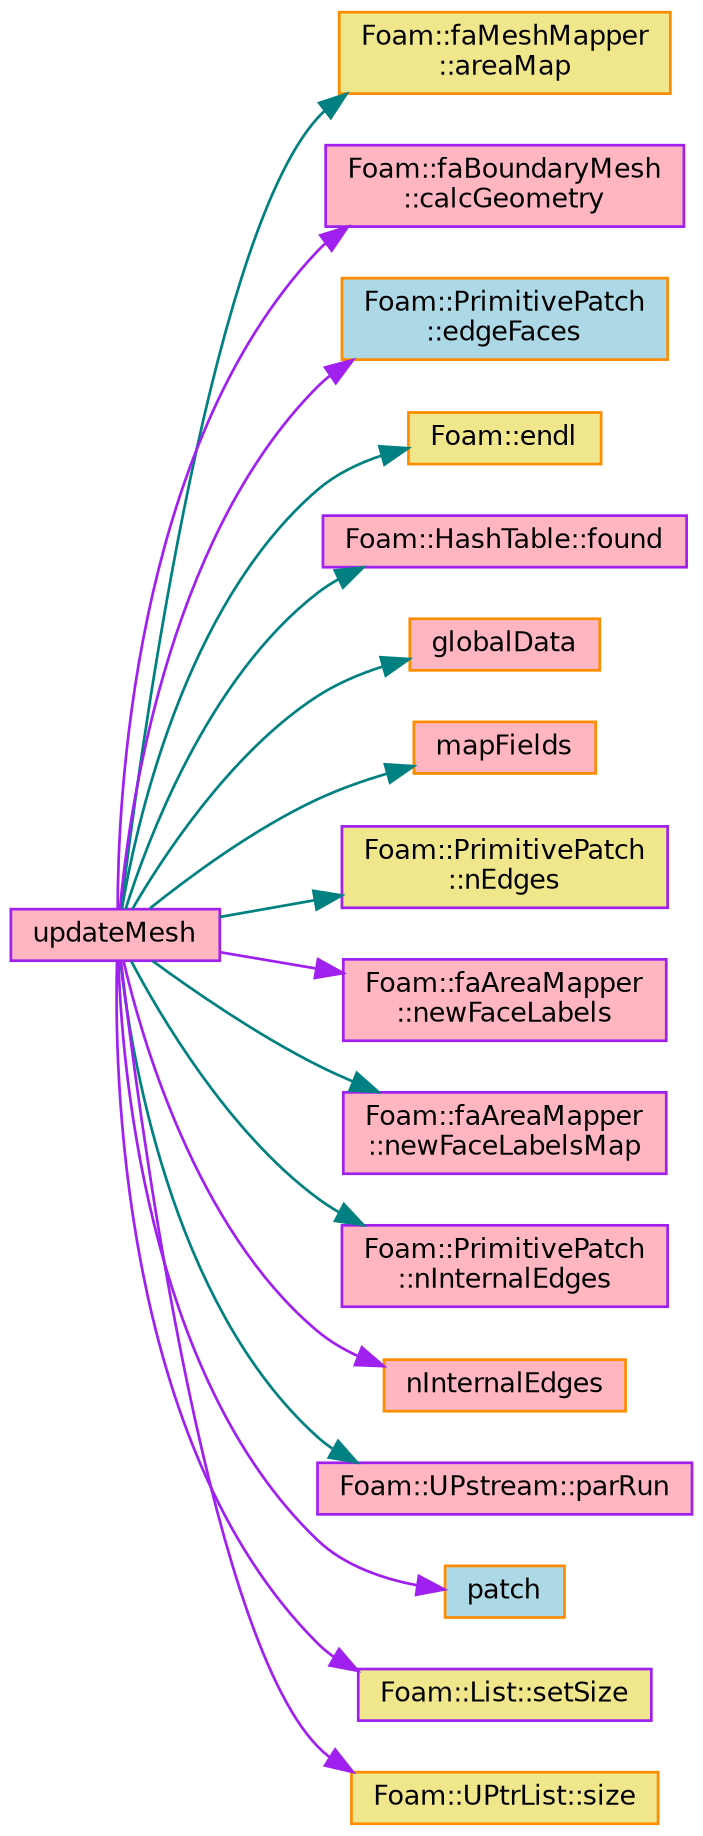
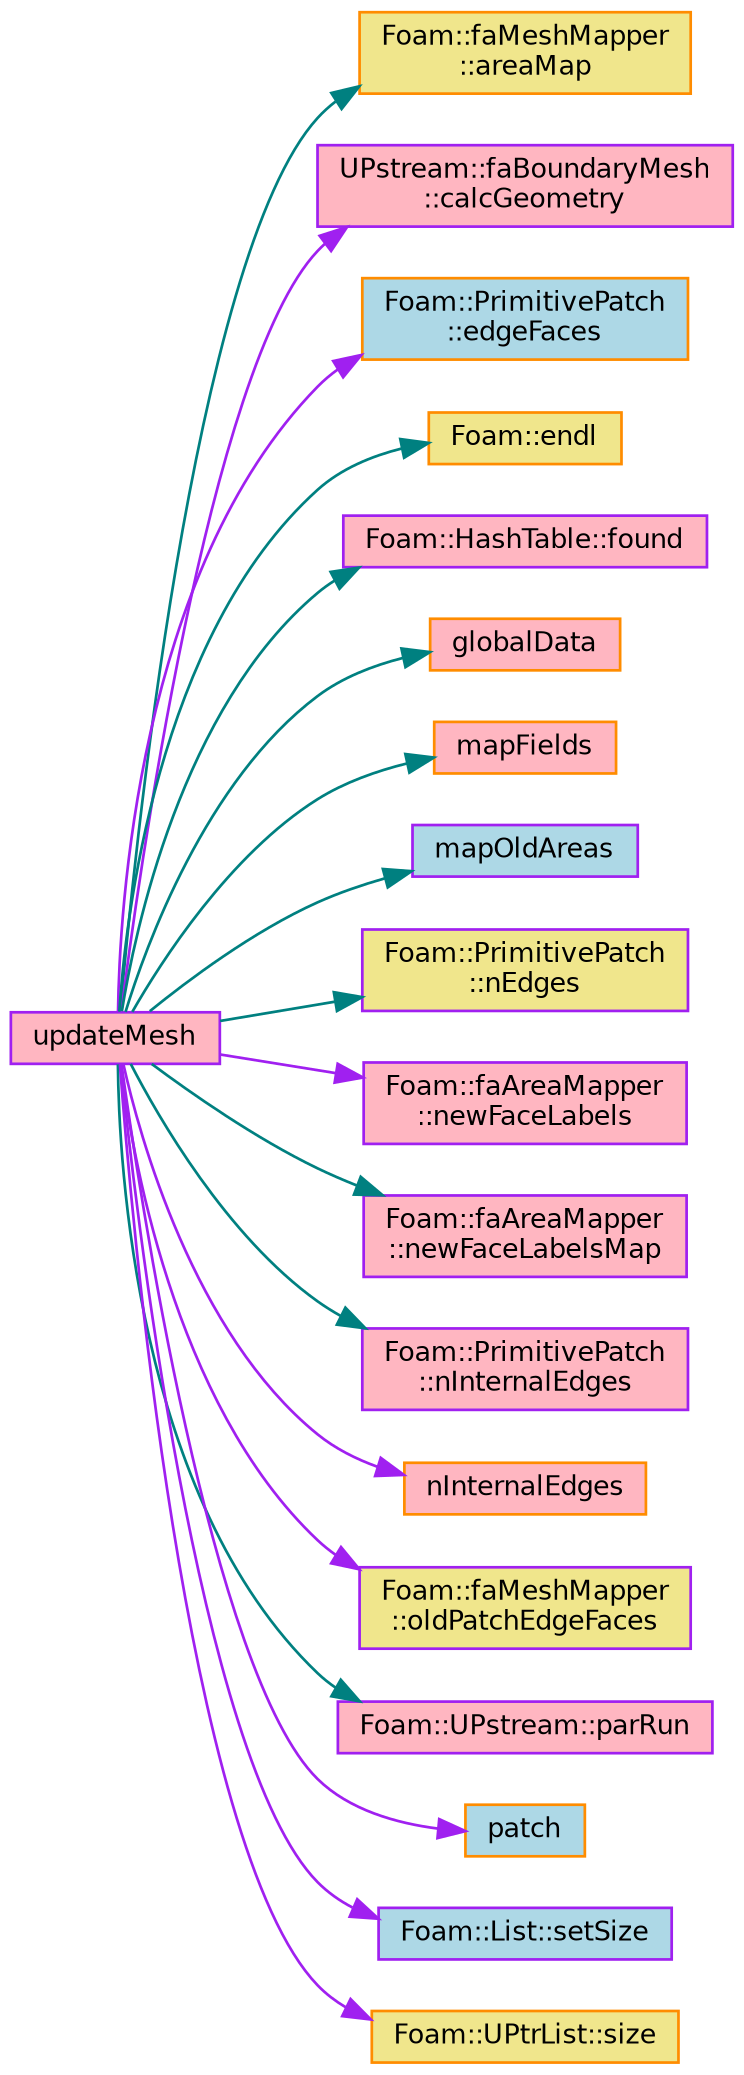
node "Foam::faBoundaryMesh ::calcGeometry": label "Foam::faBoundaryMesh ::calcGeometry" -> "UPstream::faBoundaryMesh ::calcGeometry"
node "mapOldAreas": added
node "Foam::faMeshMapper ::oldPatchEdgeFaces": added
node "Foam::List::setSize": fillcolor khaki -> lightblue
